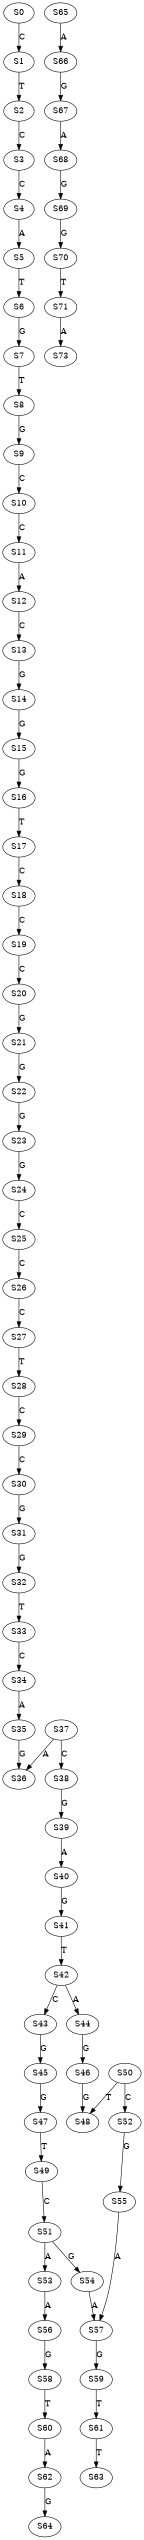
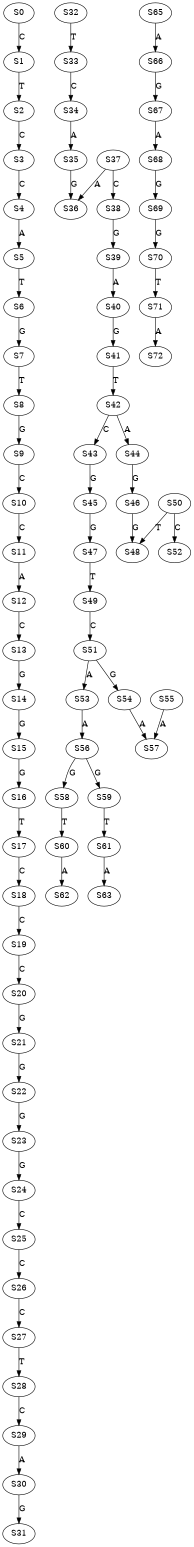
node "S73": label "S73" -> "S72"
edge "S29" -> "S30": label "C" -> "A"
edge "S31" -> "S32": removed, label "G"
edge "S52" -> "S55": removed, label "G"
edge "S57" -> "S59": now "S56" -> "S59"
edge "S61" -> "S63": label "T" -> "A"
node "S64": removed
